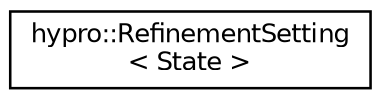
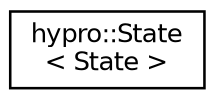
node "hypro::RefinementSetting < State >": label "hypro::RefinementSetting < State >" -> "hypro::State < State >"
